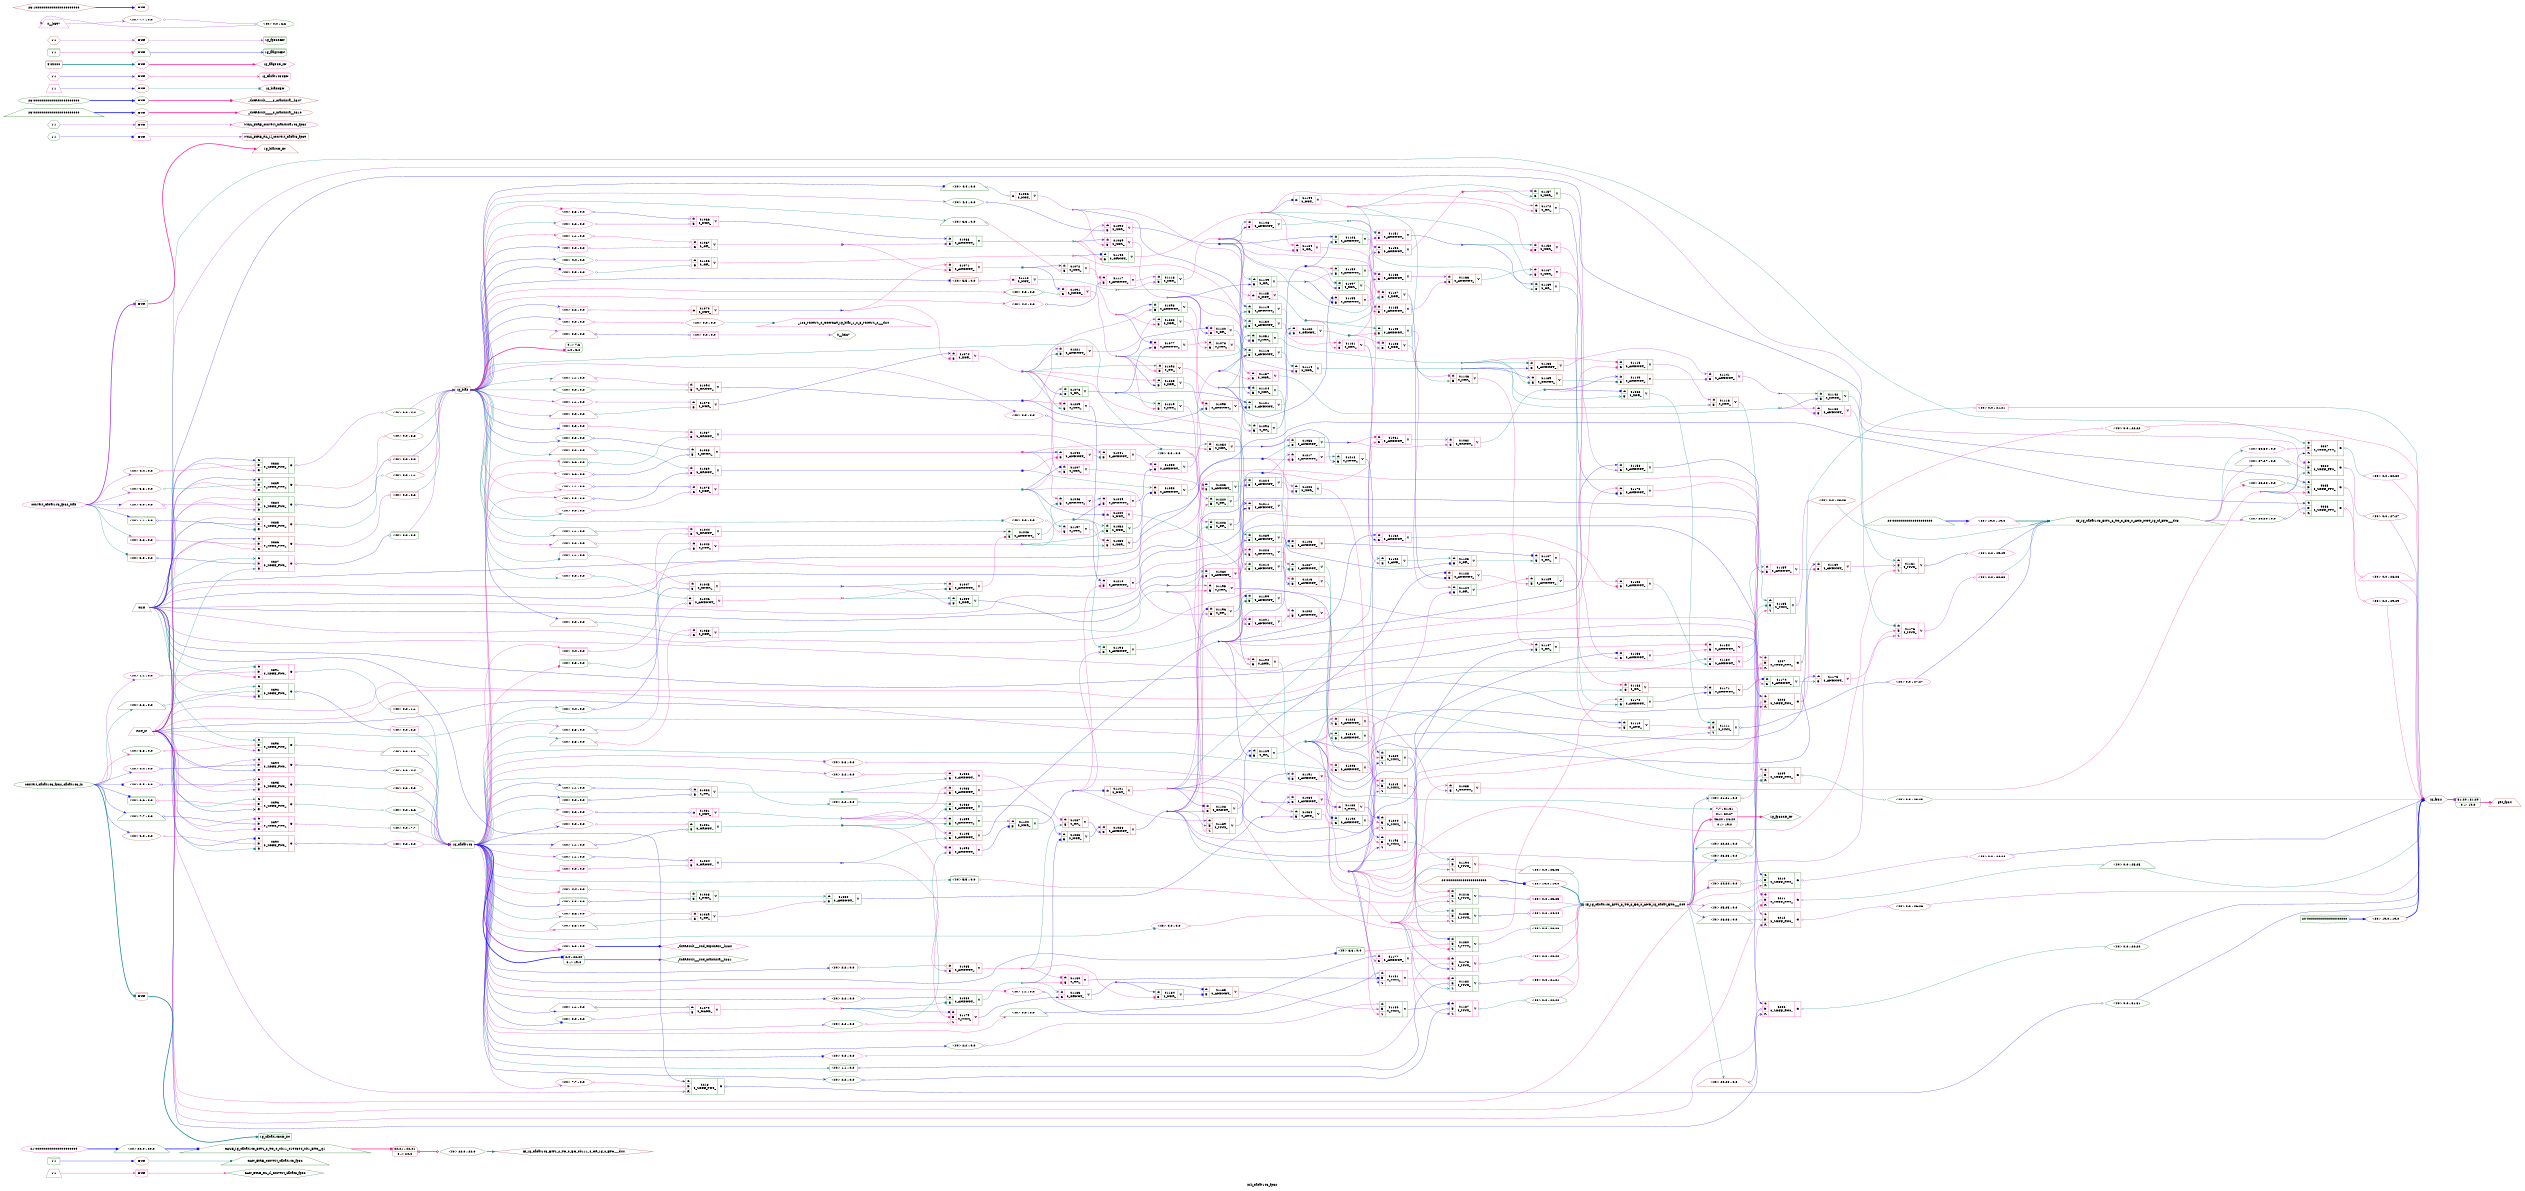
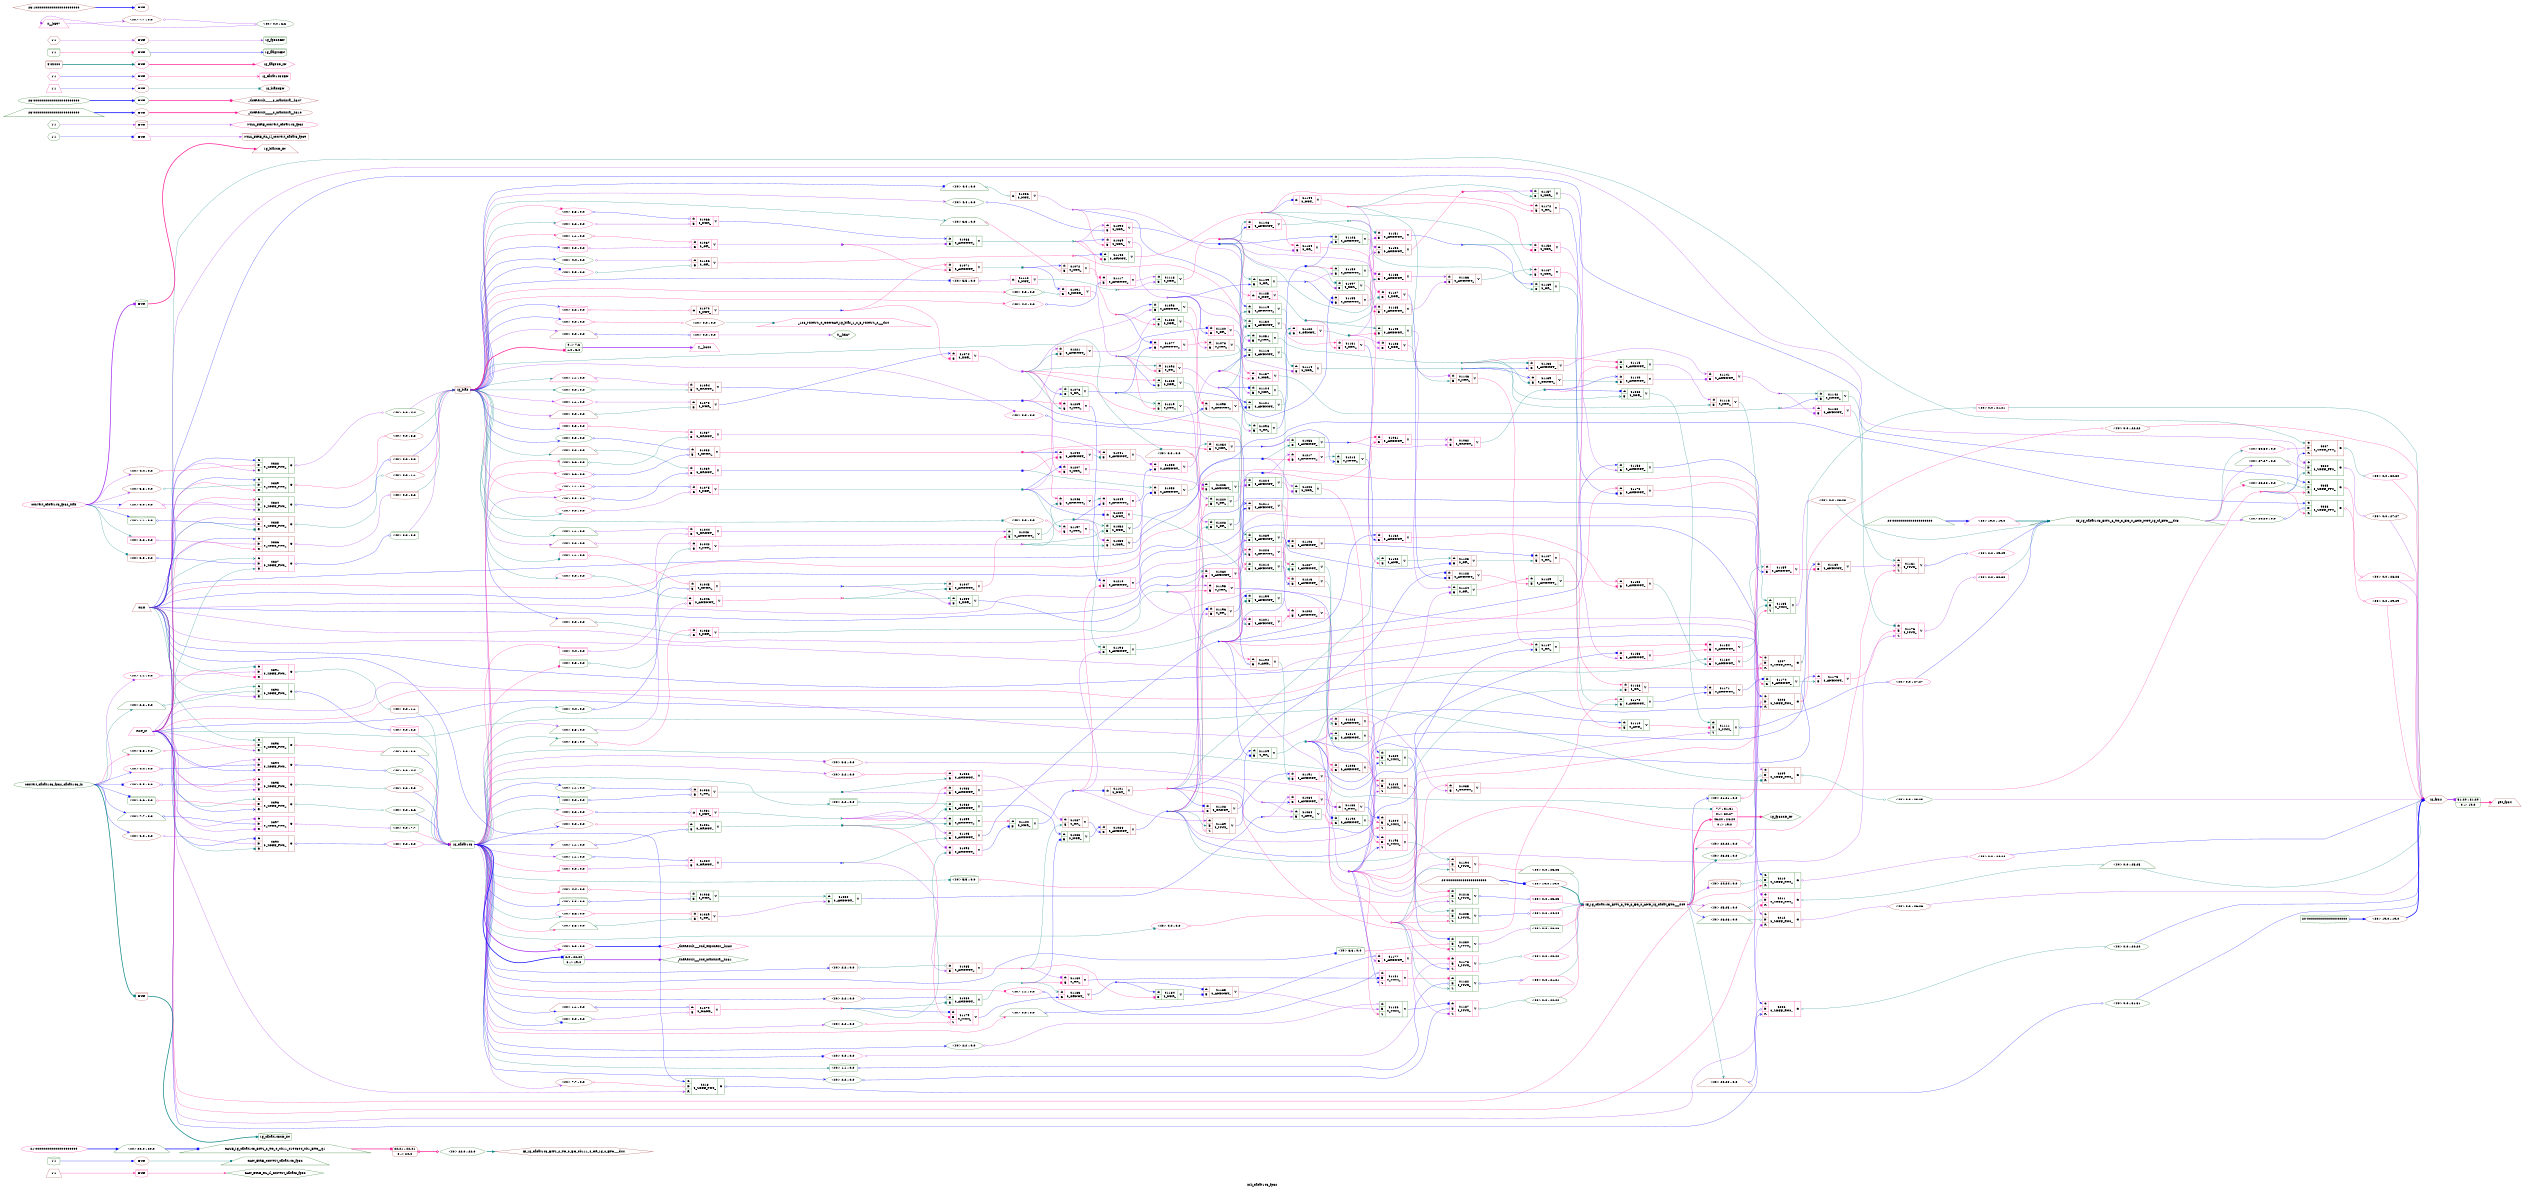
node "WILL_FIRE_convert_mantissa143_fp32": label "WILL_FIRE_convert_mantissa143_fp32" -> "WILL_FIRE_convert_cfloat143_fp32"
node "y__h600": added
node "<s0> 22:22 - 0:0": color darkgreen -> deeppink
